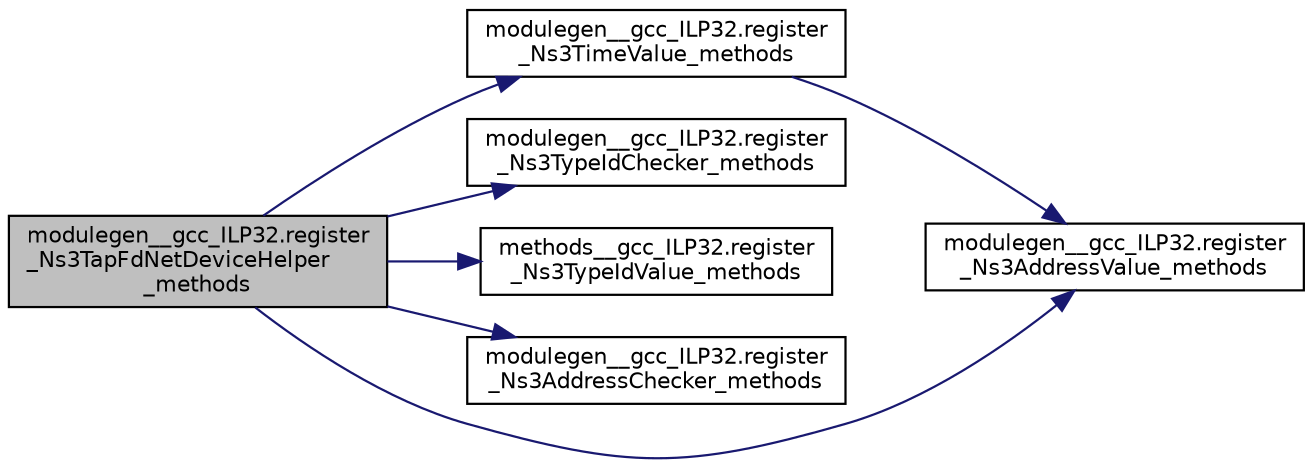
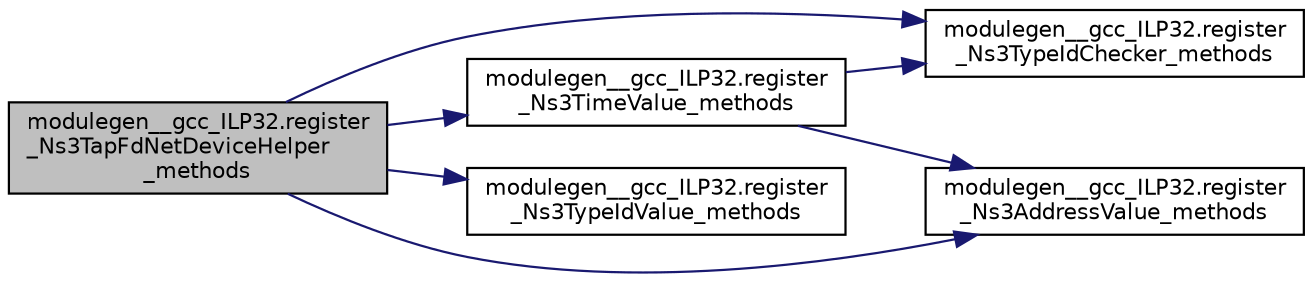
edge "modulegen__gcc_ILP32.register _Ns3TimeValue_methods" -> "modulegen__gcc_ILP32.register _Ns3TypeIdChecker_methods": added
node "methods__gcc_ILP32.register _Ns3TypeIdValue_methods": label "methods__gcc_ILP32.register _Ns3TypeIdValue_methods" -> "modulegen__gcc_ILP32.register _Ns3TypeIdValue_methods"
node "modulegen__gcc_ILP32.register _Ns3AddressChecker_methods": removed
